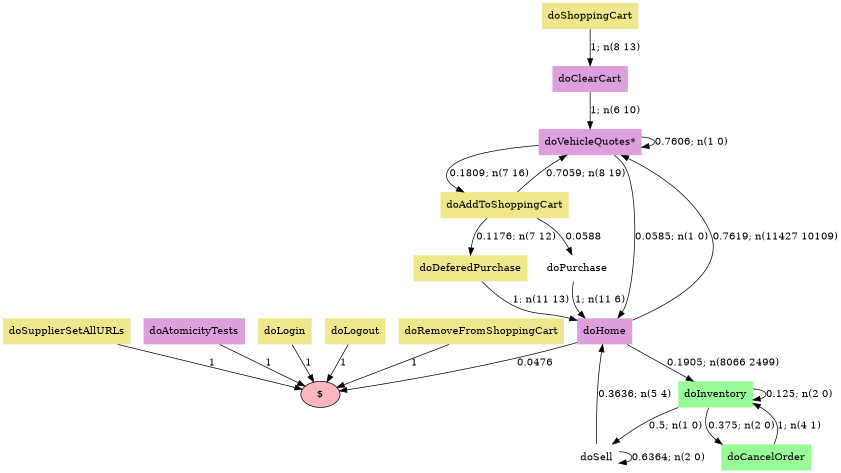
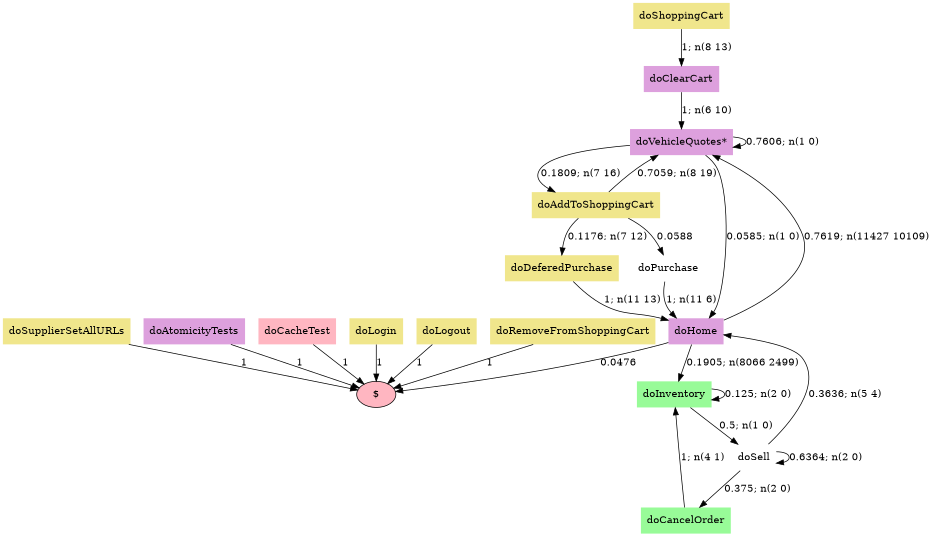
node "doCacheTest": added
edge "doInventory" -> "doCancelOrder": now "doSell" -> "doCancelOrder"
